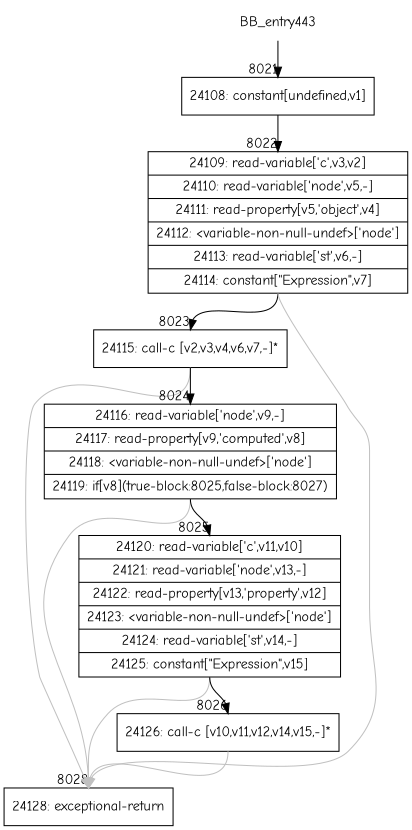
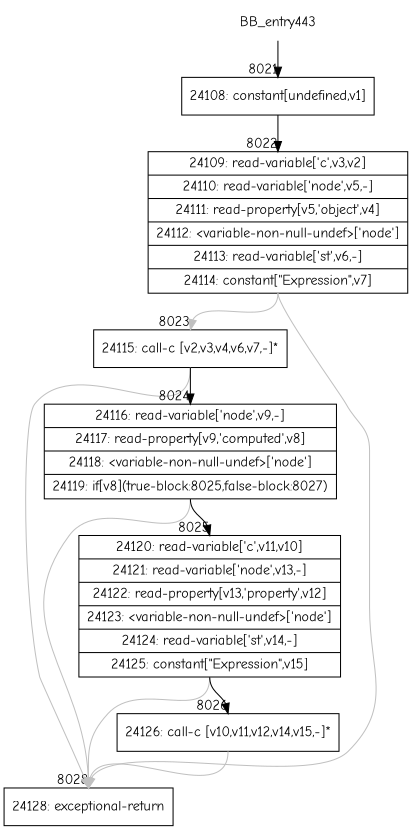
edge "24109: read-variable['c',v3,v2]" -> "24115: call-c [v2,v3,v4,v6,v7,-]*": color black -> gray
